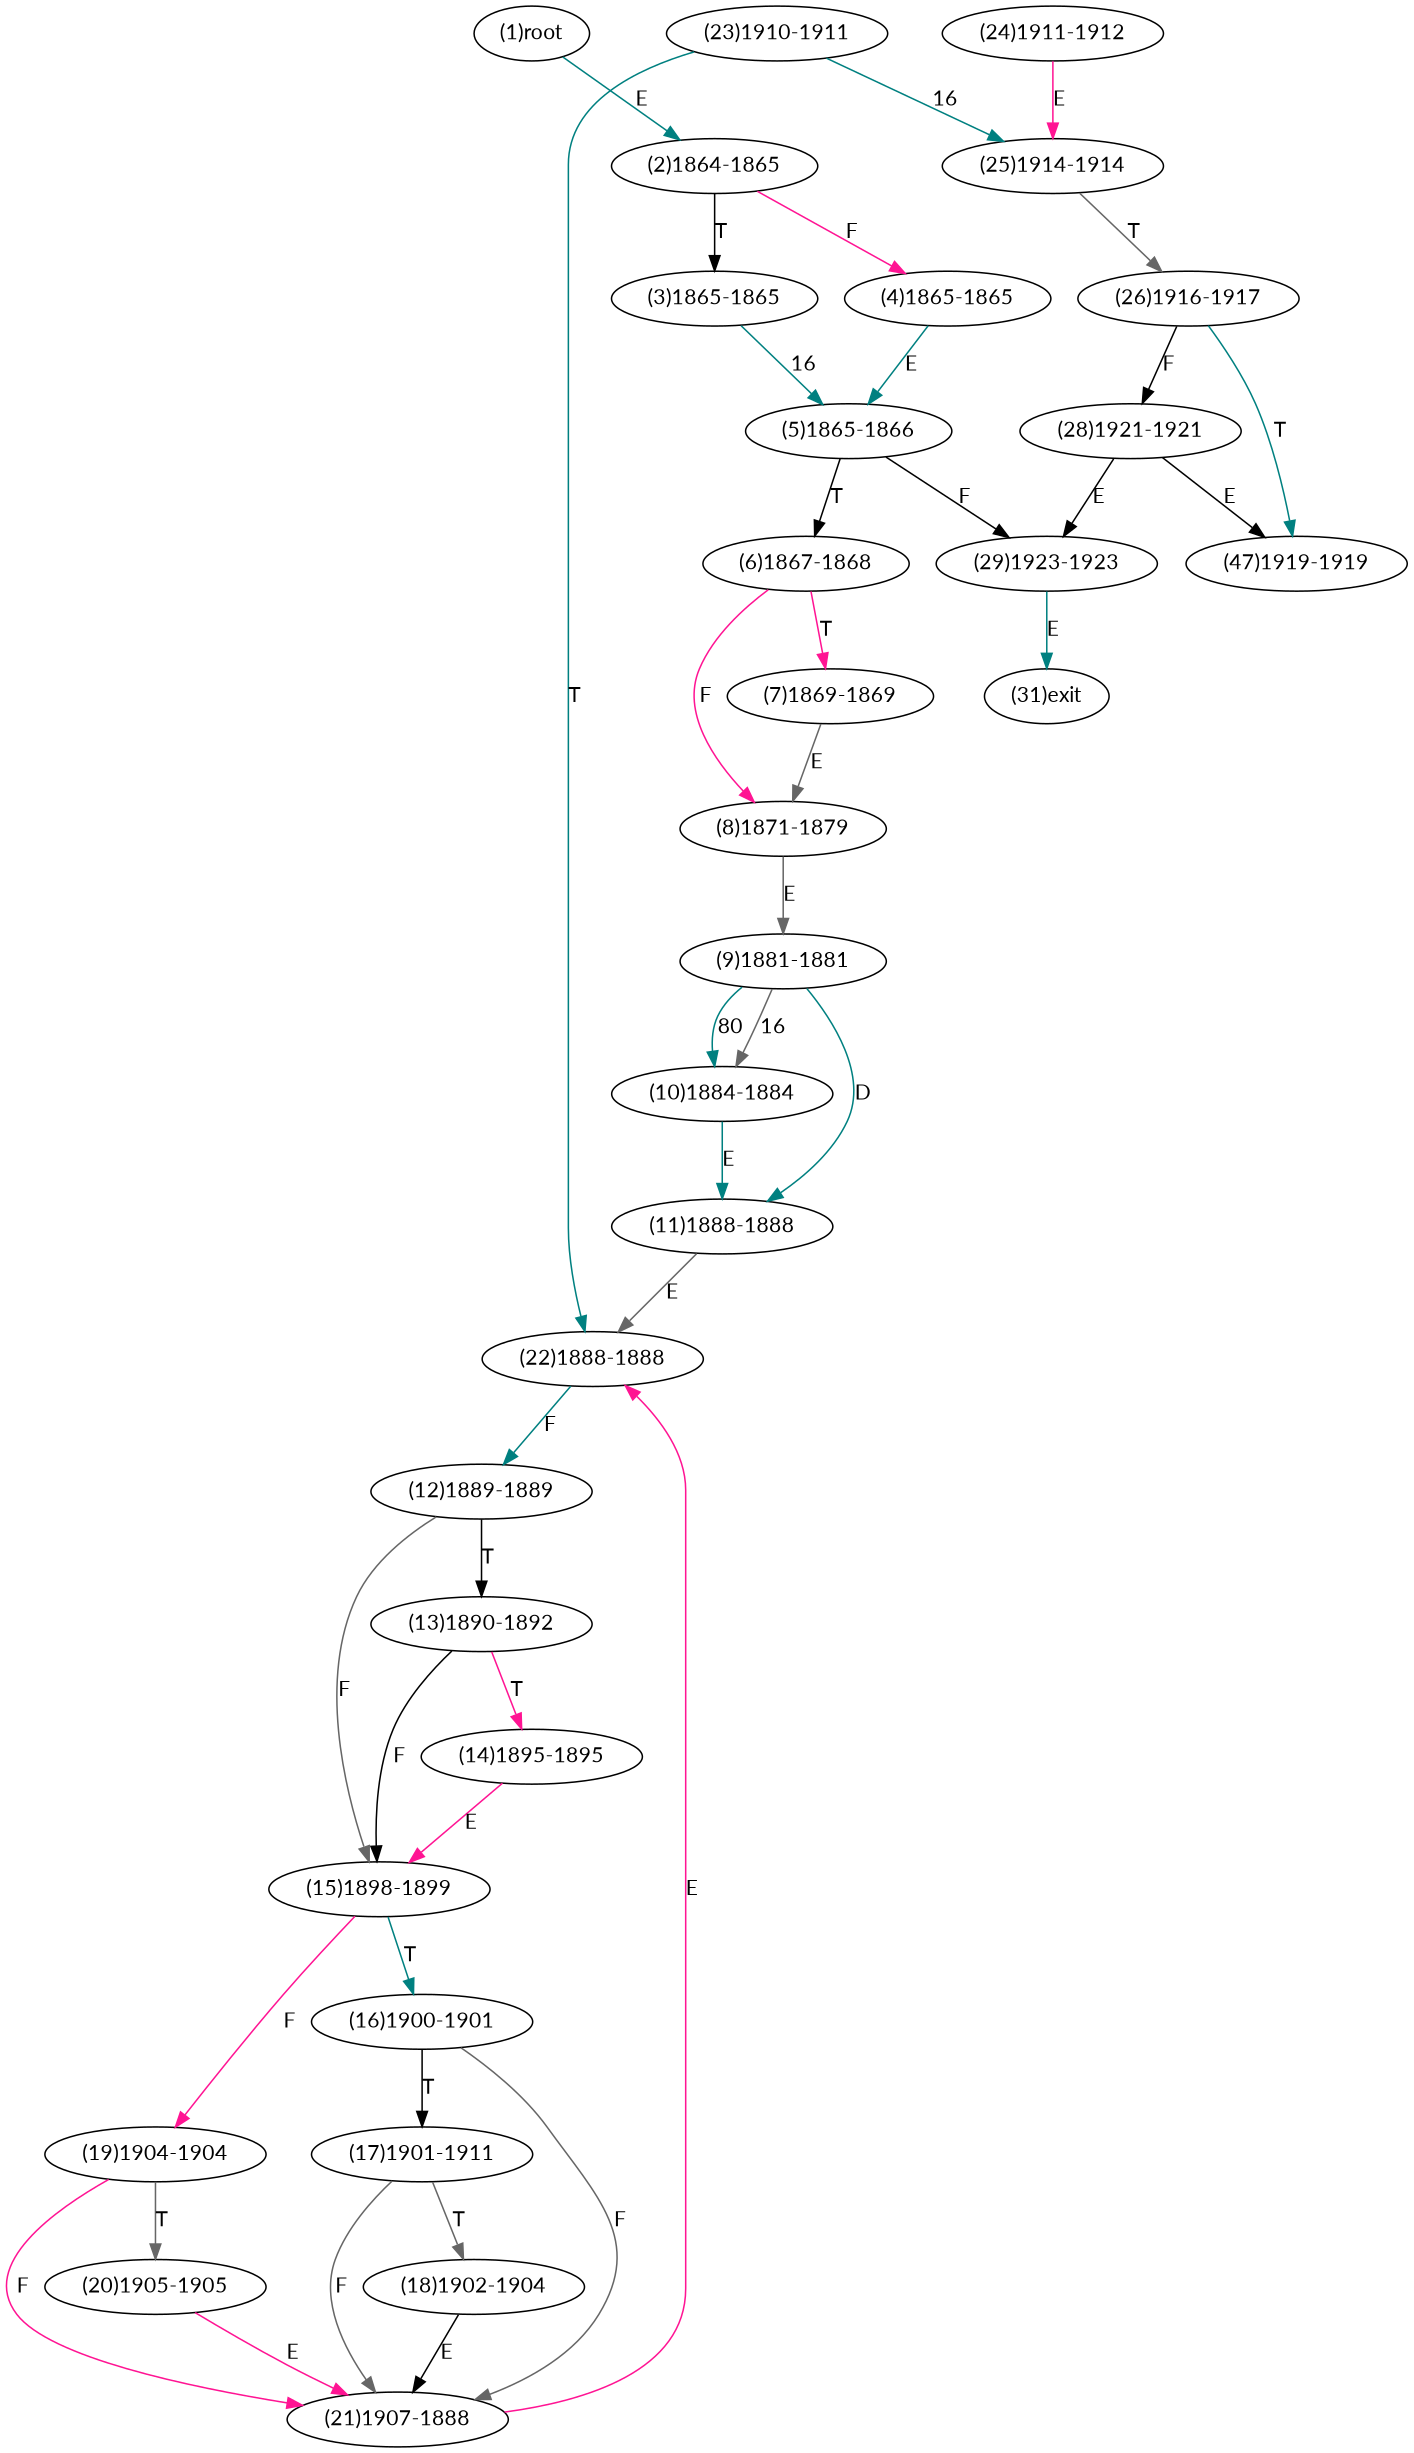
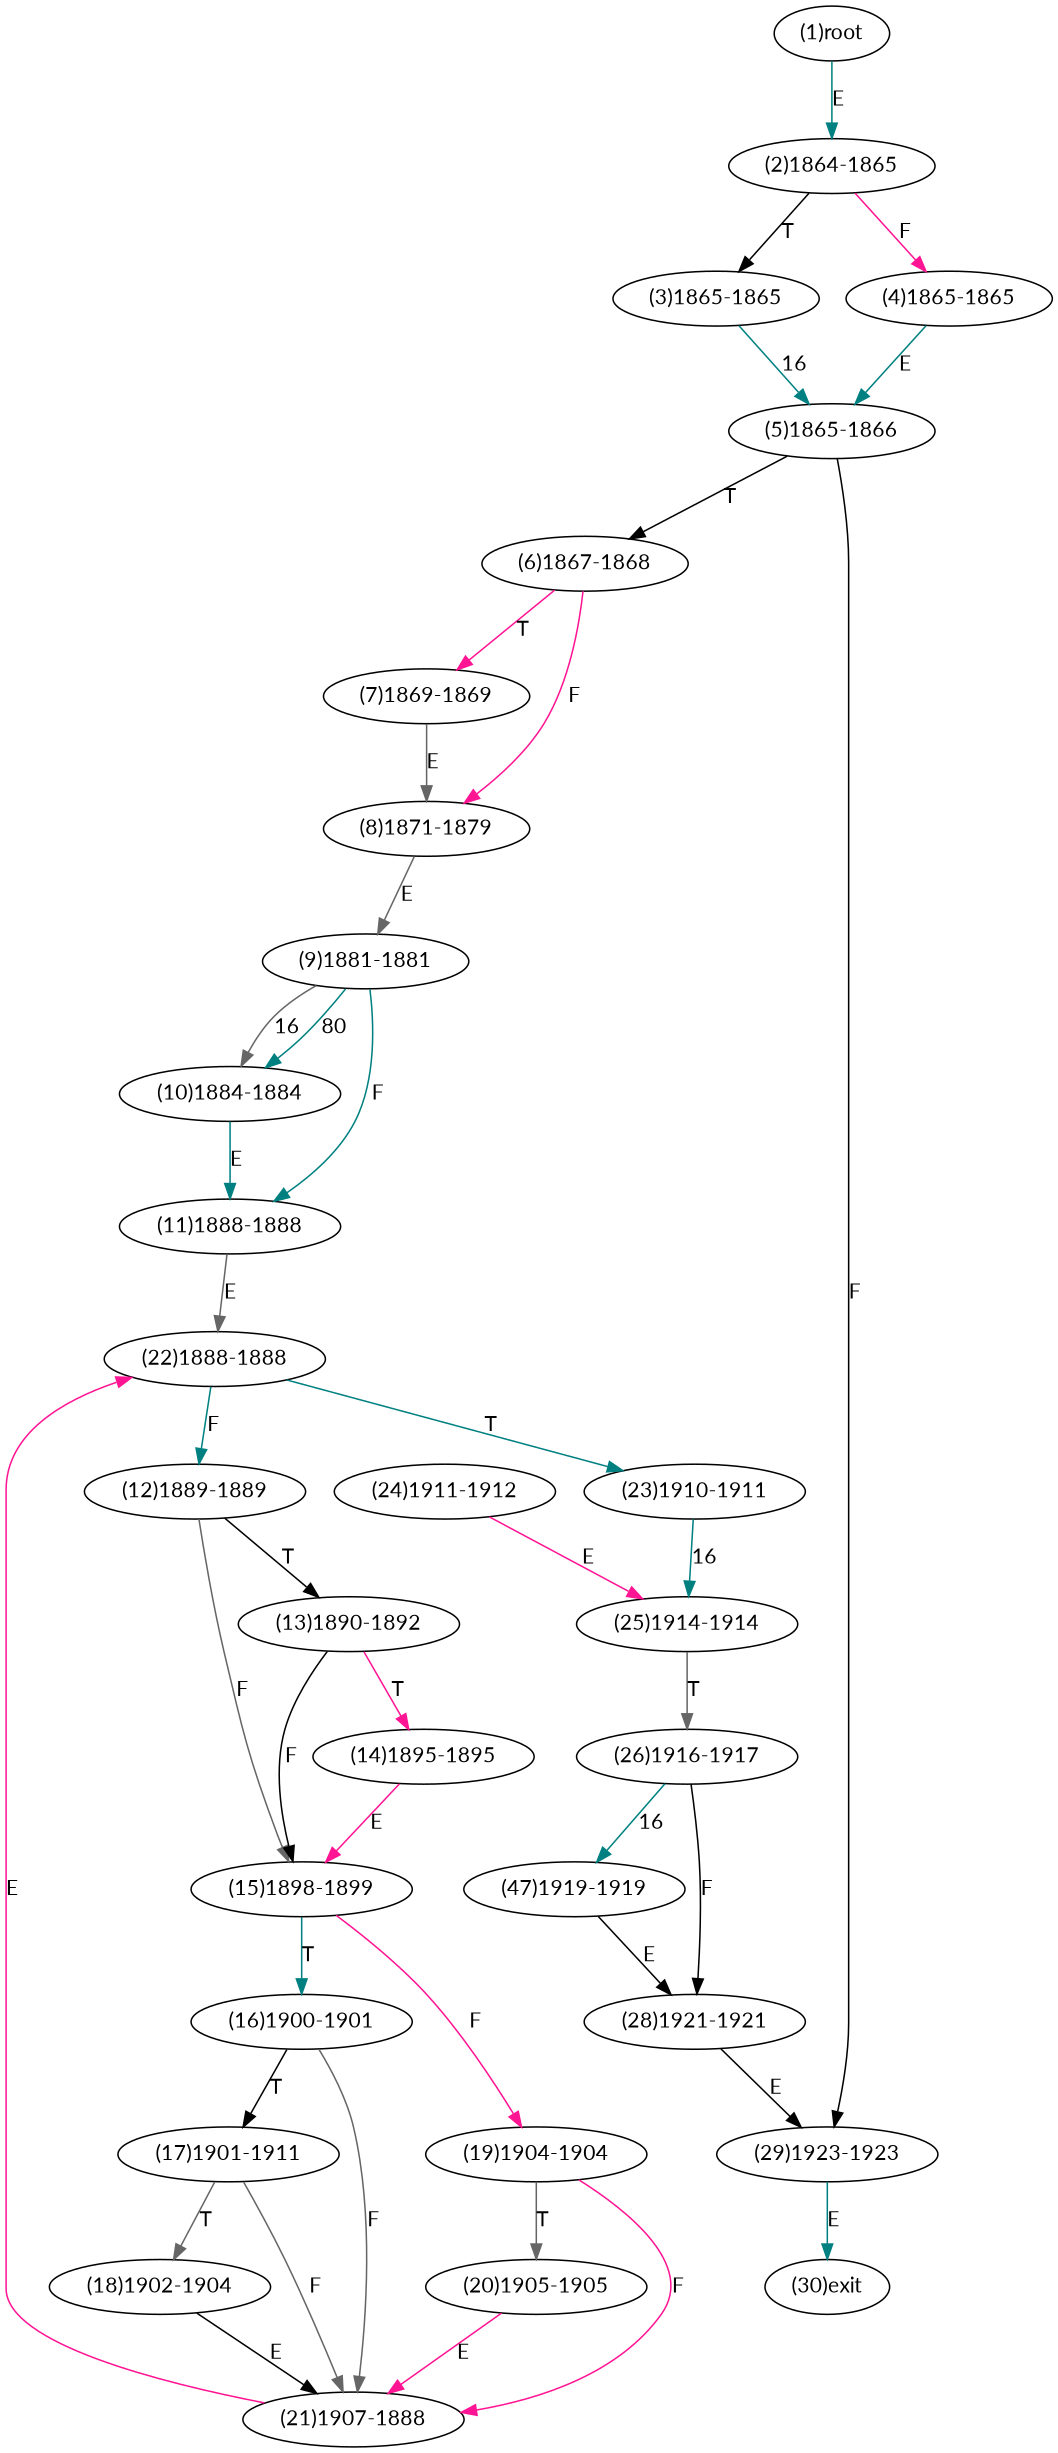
edge "(26)1916-1917" -> "(47)1919-1919": label "T" -> "16"
edge "(28)1921-1921" -> "(47)1919-1919": reversed
edge "(23)1910-1911" -> "(22)1888-1888": reversed
node "(31)exit": label "(31)exit" -> "(30)exit"
edge "(9)1881-1881" -> "(11)1888-1888": label "D" -> "F"
